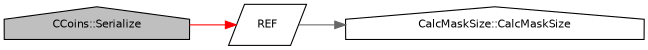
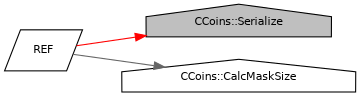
edge "CCoins::Serialize" -> "REF": reversed
node "CalcMaskSize::CalcMaskSize": label "CalcMaskSize::CalcMaskSize" -> "CCoins::CalcMaskSize"
